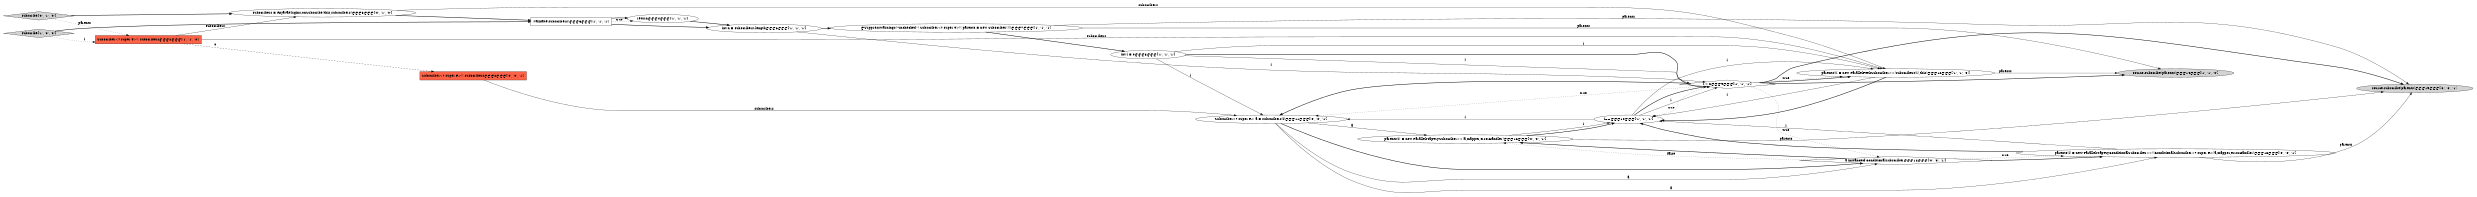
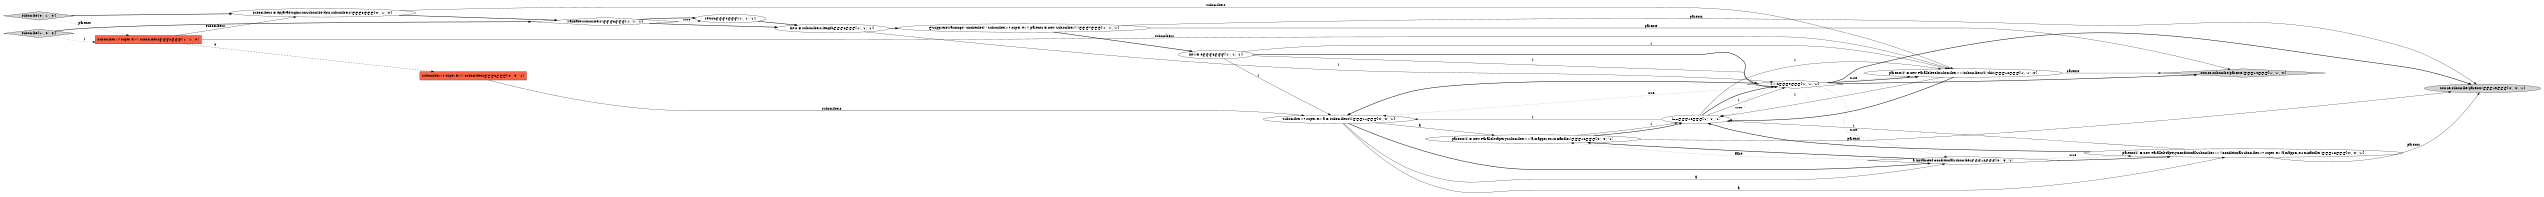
node "!validate(subscribers)@@@3@@@['1', '1', '1']": shape box -> diamond
node "source.subscribe(parents)@@@14@@@['1', '1', '0']": shape ellipse -> diamond
